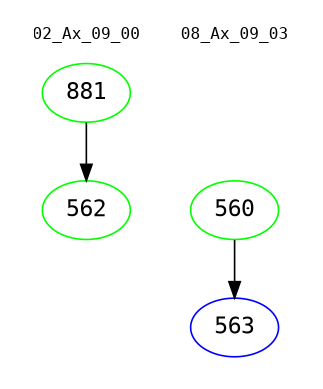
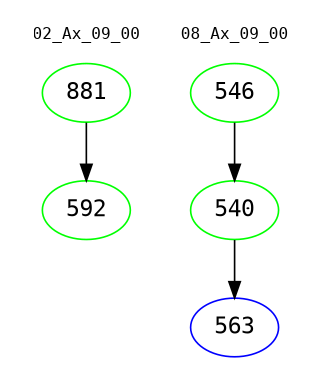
cluster "08_Ax_09_03": label "08_Ax_09_03" -> "08_Ax_09_00"
node "546": added
node "562": label "562" -> "592"
node "560": label "560" -> "540"
